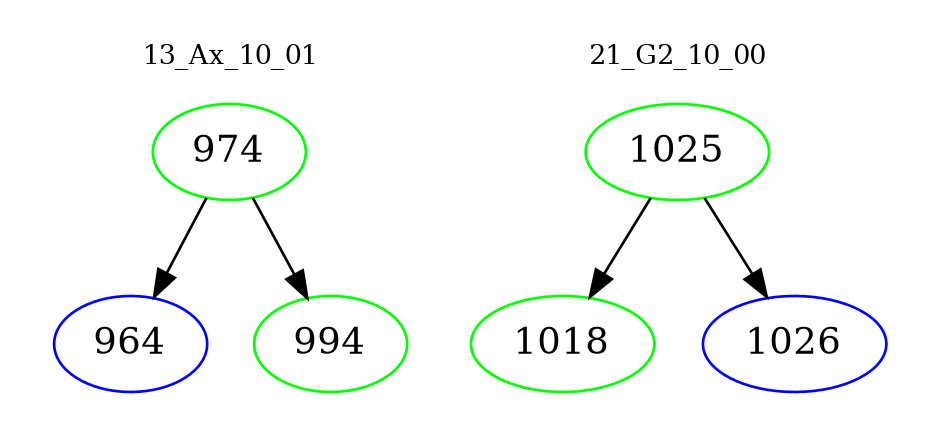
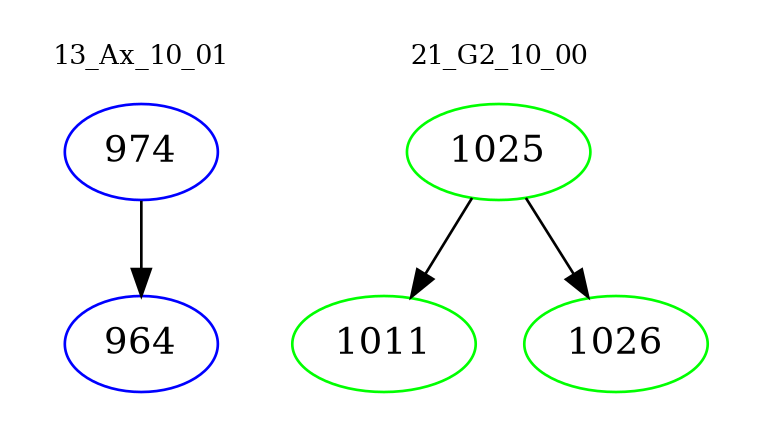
node "974": color green -> blue
node "994": removed
node "1018": label "1018" -> "1011"
node "1026": color blue -> green
